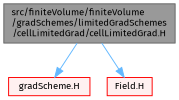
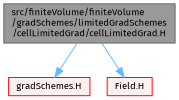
node "gradScheme.H": label "gradScheme.H" -> "gradSchemes.H"
